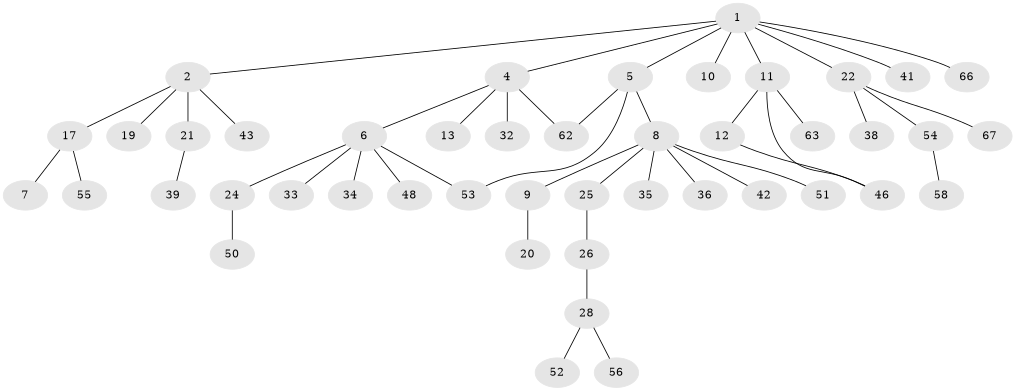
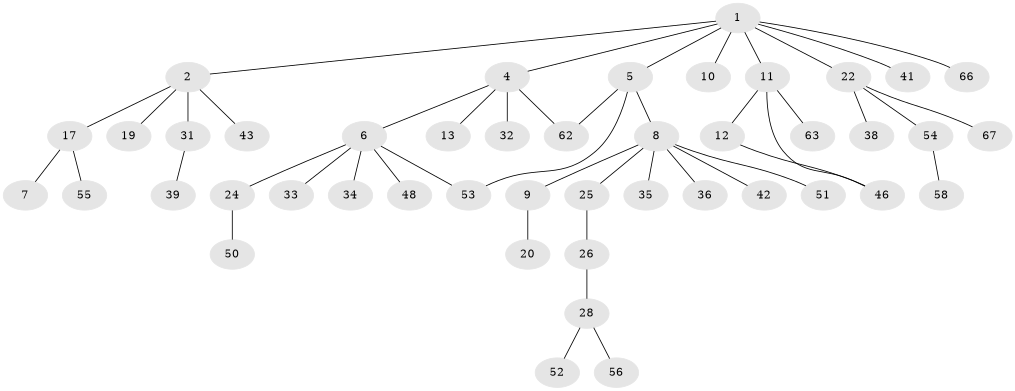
node "21": label "21" -> "31"
